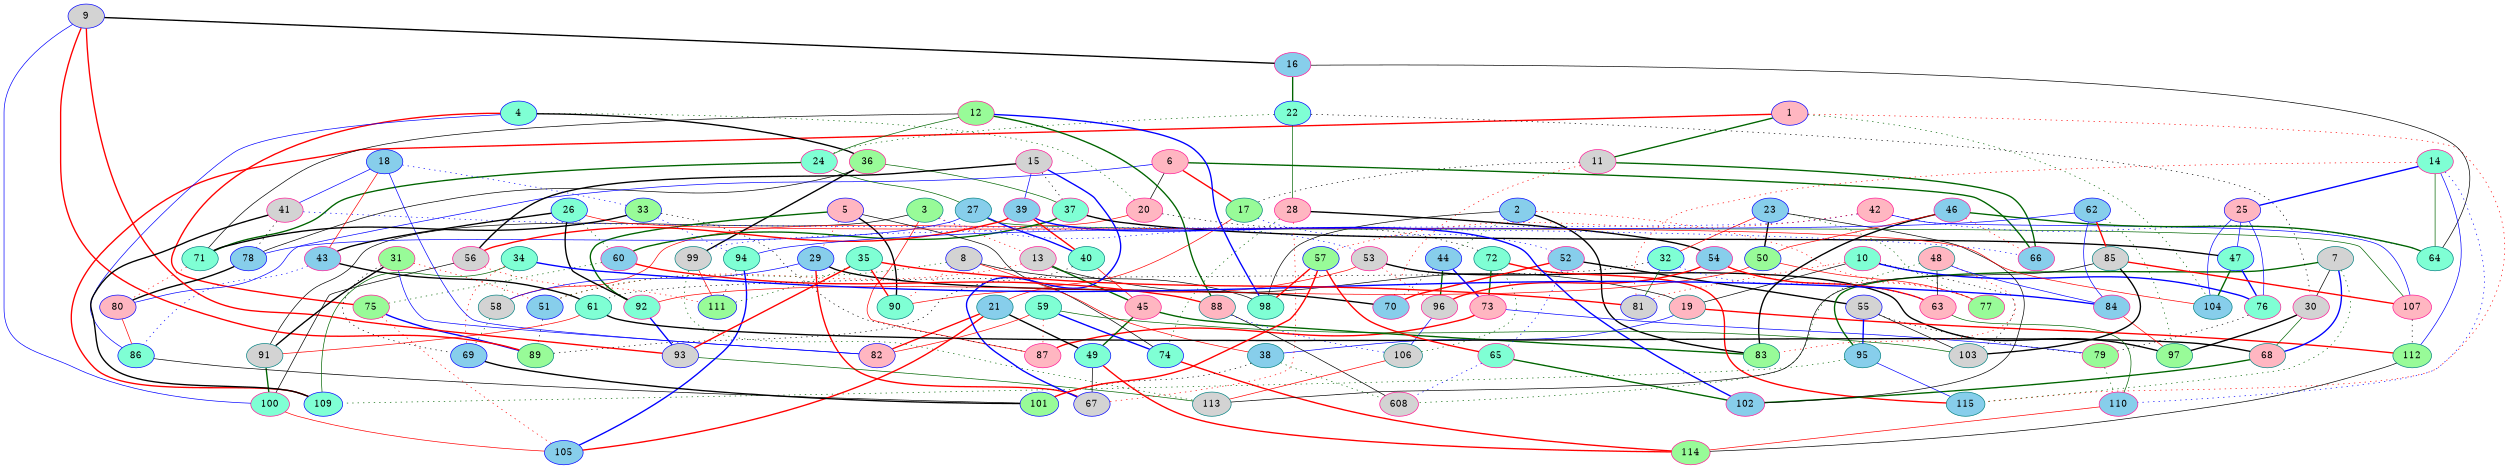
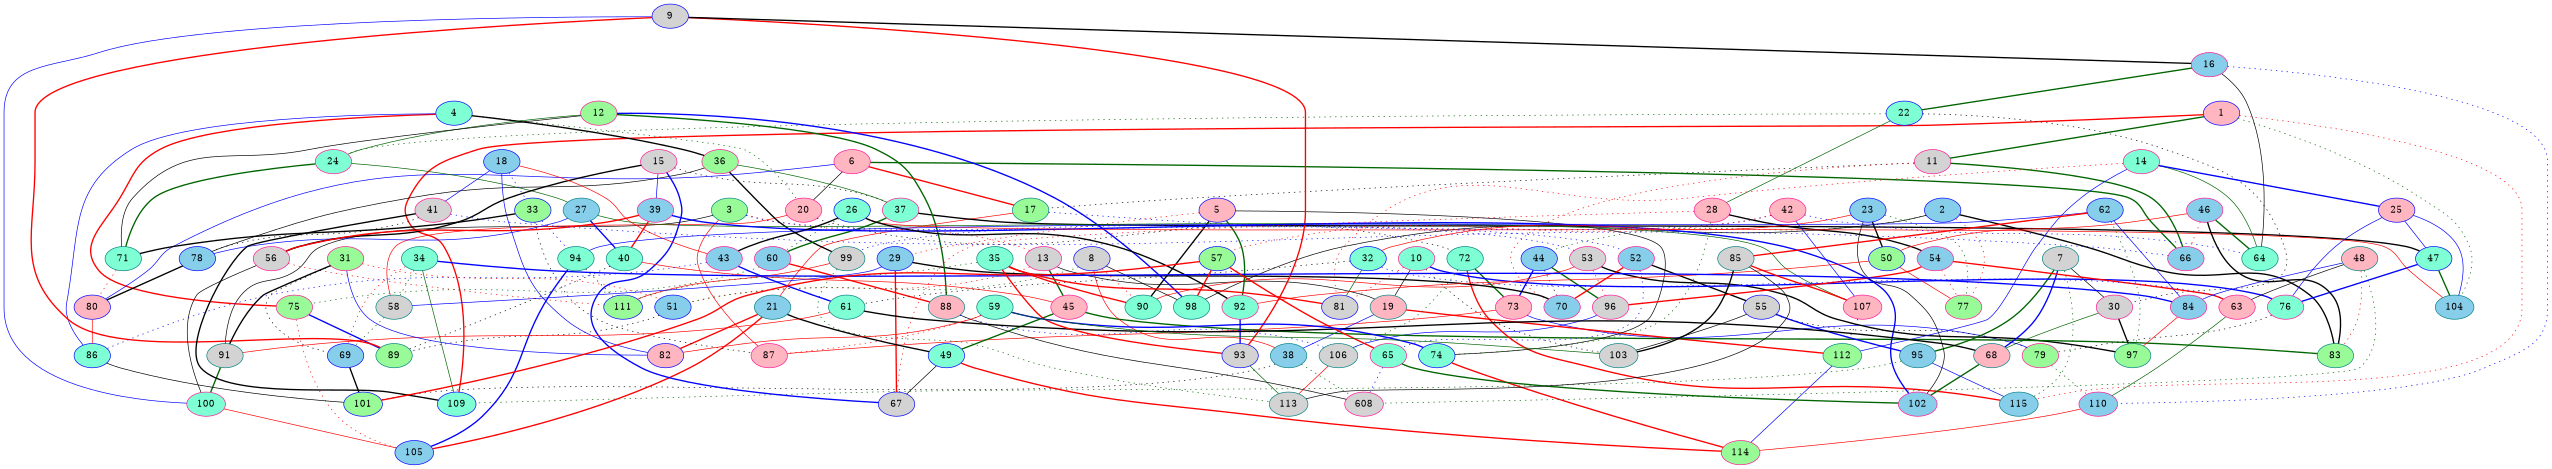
edge "43" -- "61": color black -> blue
edge "14" -- "110": now "16" -- "110"
edge "73" -- "87": style bold -> solid
edge "112" -- "114": color black -> blue
